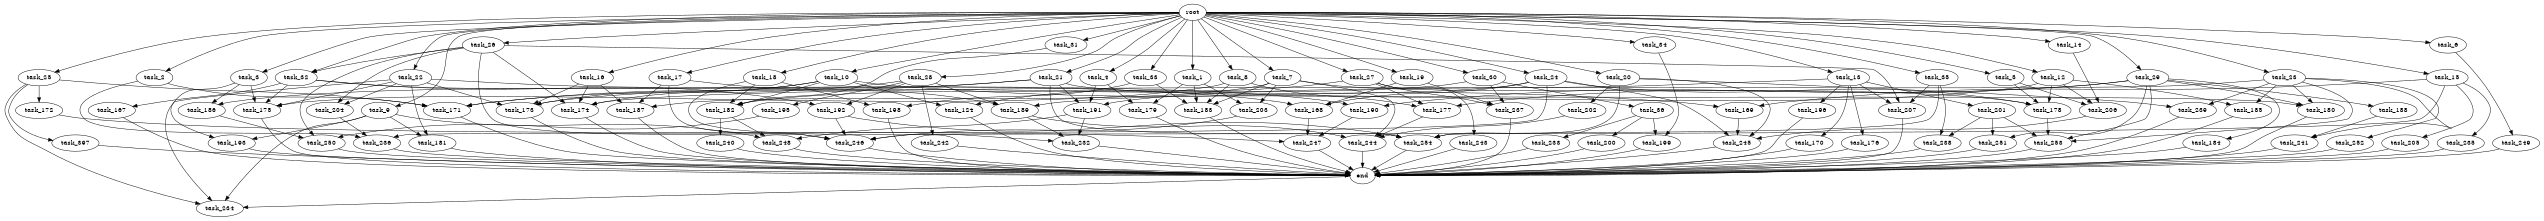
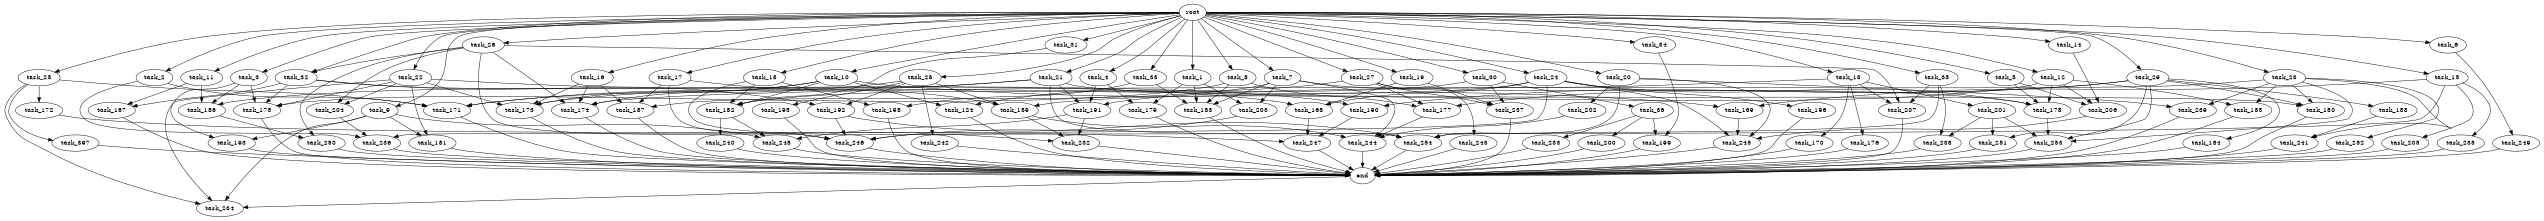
node "task_11": added
edge "task_13" -> "task_196": now "task_24" -> "task_196"
edge "task_195" -> "task_250": now "task_195" -> "end"
